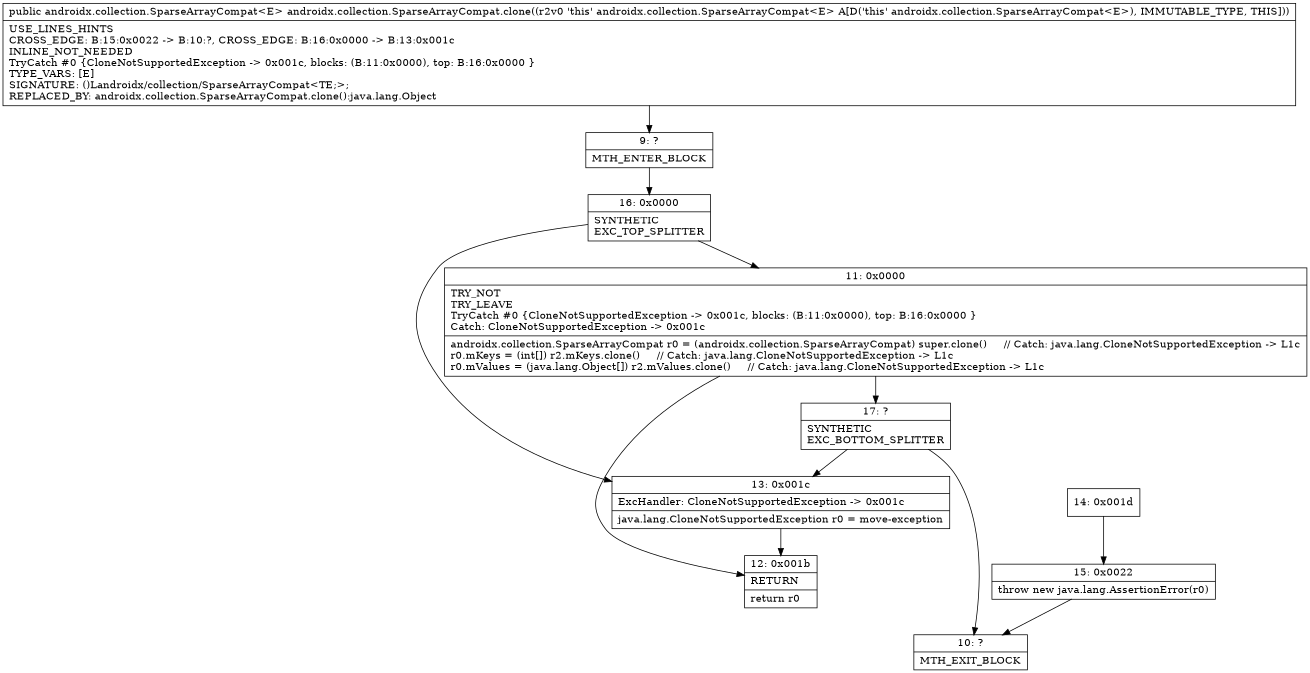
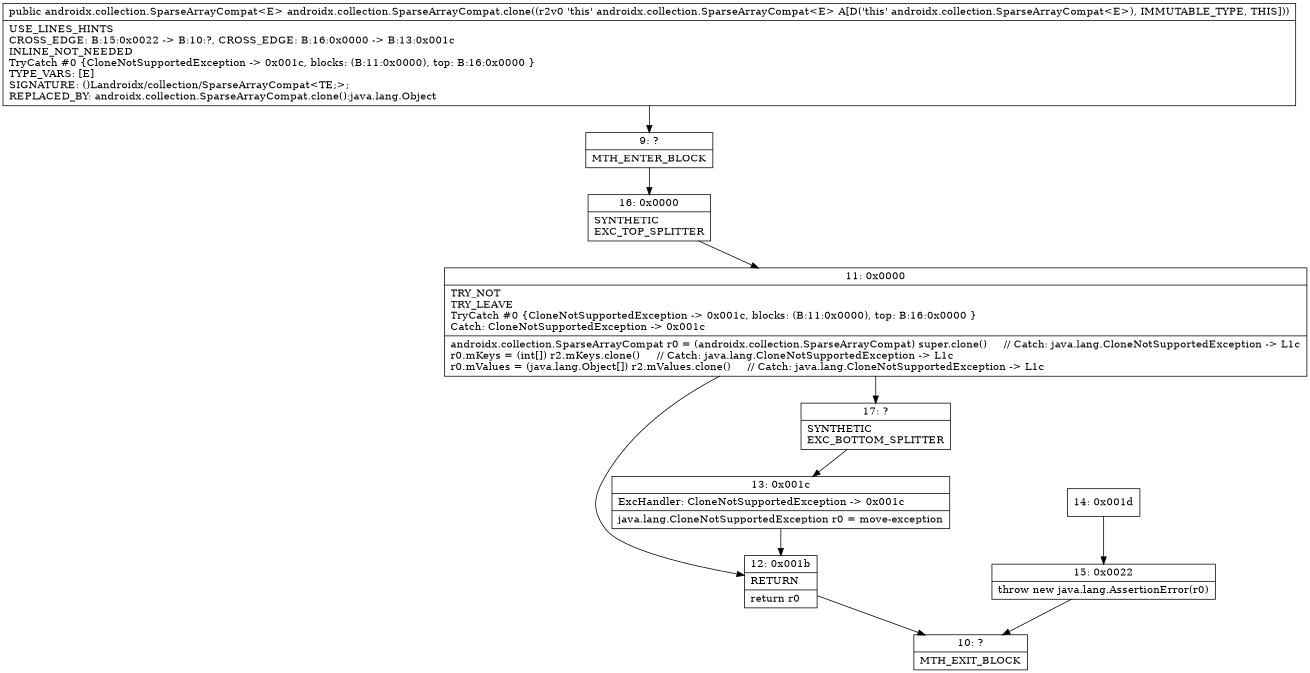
edge "16: 0x0000" -> "13: 0x001c": removed
edge "17: ?" -> "10: ?": now "12: 0x001b" -> "10: ?"
